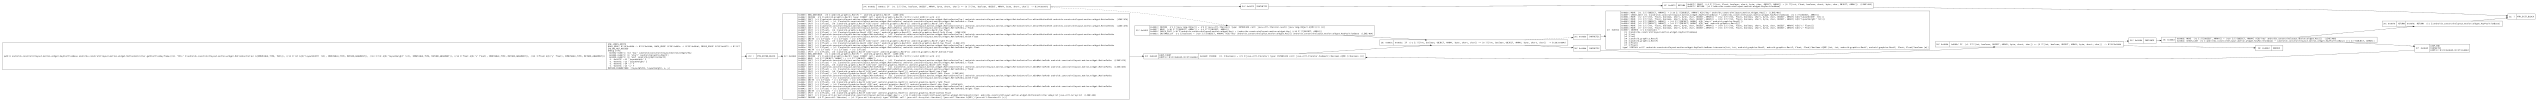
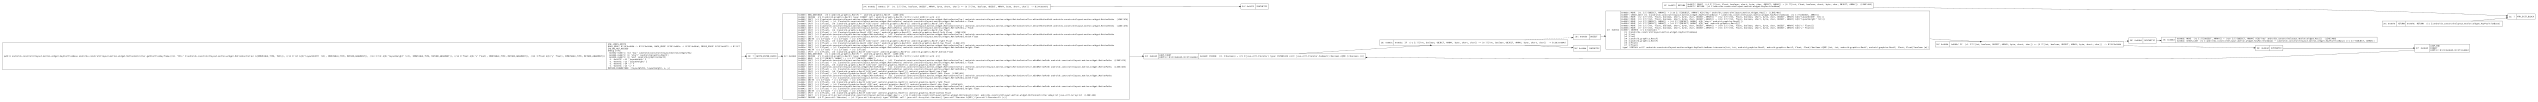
edge "34: 0x0072" -> "32: 0x0072": removed
node "25: 0x0053": removed
edge "29: 0x006d" -> "30: 0x0070": removed
node "35: 0x005e": text "SYNTHETIC" -> "OBJECT"
node "36: 0x006d": text "INSTANCE" -> "SYNTHETIC"
edge "29: 0x006d" -> "37: 0x004d": now "39: 0x004d" -> "37: 0x004d"
node "39: 0x004d": text "NEEDED" -> "SYNTHETIC"
node "37: 0x004d": text "SYNTHETIC" -> "DIRECT"
edge "38: 0x004d" -> "28: 0x006b": now "27: 0x005e" -> "28: 0x006b"
node "20: ?": text "MTH_ENTER_BLOCK" -> "ARITH_ENTER_BLOCK"
